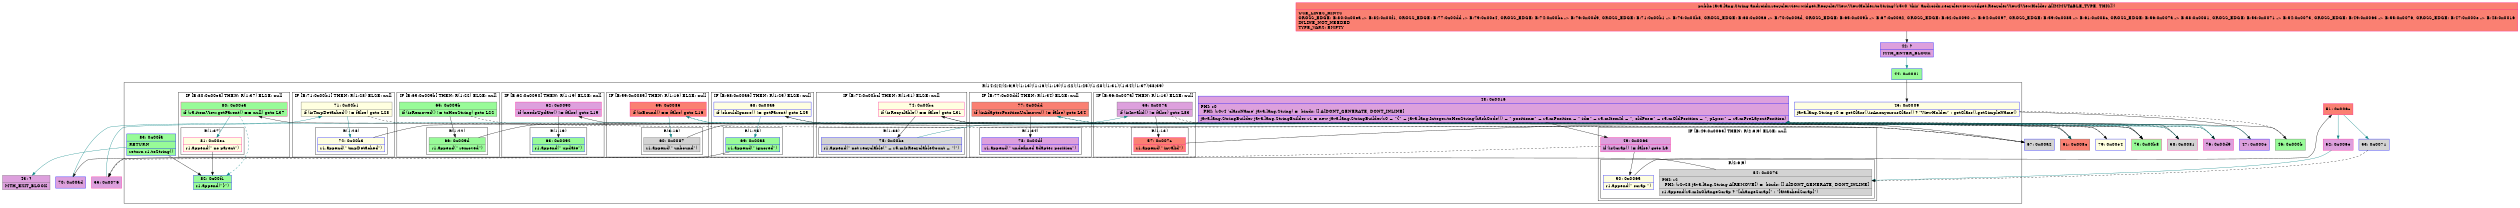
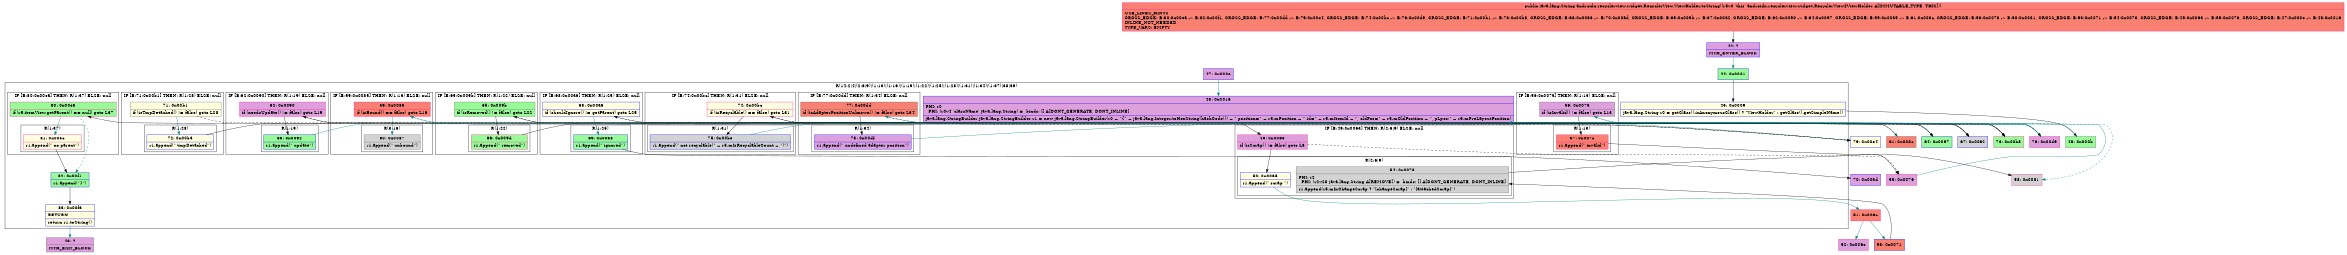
node "65: 0x009b": text "if (isRemoved() != toHexString) goto L22" -> "if (isRemoved() != false) goto L22"
node "56: 0x007a": text "if (isInvalid() != false) goto L83" -> "if (isInvalid() != false) goto L13"
edge "45: 0x0009" -> "46: 0x000b": style dashed -> solid
edge "45: 0x0009" -> "47: 0x000e": removed
edge "60: 0x0087" -> "61: 0x008c": removed
edge "58: 0x0081" -> "59: 0x0085": now "76: 0x00d9" -> "59: 0x0085"
edge "56: 0x007a" -> "58: 0x0081": color black -> teal
edge "46: 0x000b" -> "48: 0x0016": color black -> teal
edge "70: 0x00ad" -> "71: 0x00b1": removed
edge "78: 0x00df" -> "79: 0x00e4": added
cluster "R(1:38)": label "R(1:38)" -> "R(1:31)"
node "64: 0x0097": added
node "83: 0x00fa": fillcolor palegreen -> lightyellow
node "66: 0x009d": color gray40 -> deeppink
node "53: 0x0071": fillcolor lightgrey -> salmon
edge "50: 0x0065" -> "51: 0x006c": color black -> teal
edge "83: 0x00fa" -> "82: 0x00f1": reversed
edge "52: 0x006e" -> "54: 0x0073": removed
edge "53: 0x0071" -> "54: 0x0073": style dashed -> solid
